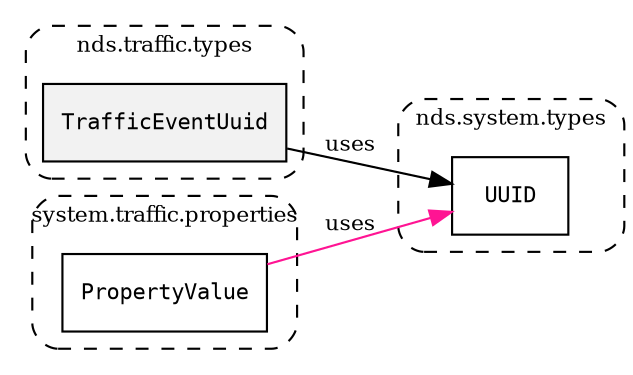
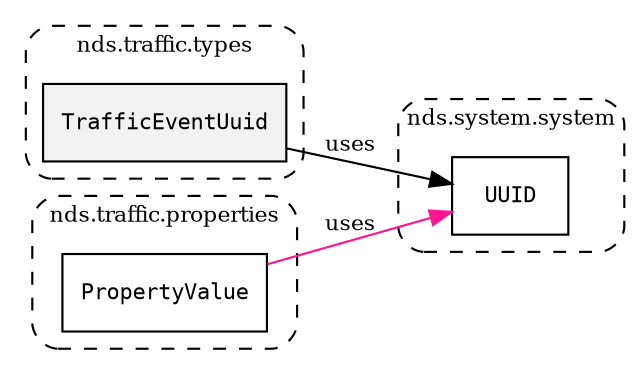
cluster "nds.system.types": label "nds.system.types" -> "nds.system.system"
cluster "system.traffic.properties": label "system.traffic.properties" -> "nds.traffic.properties"
